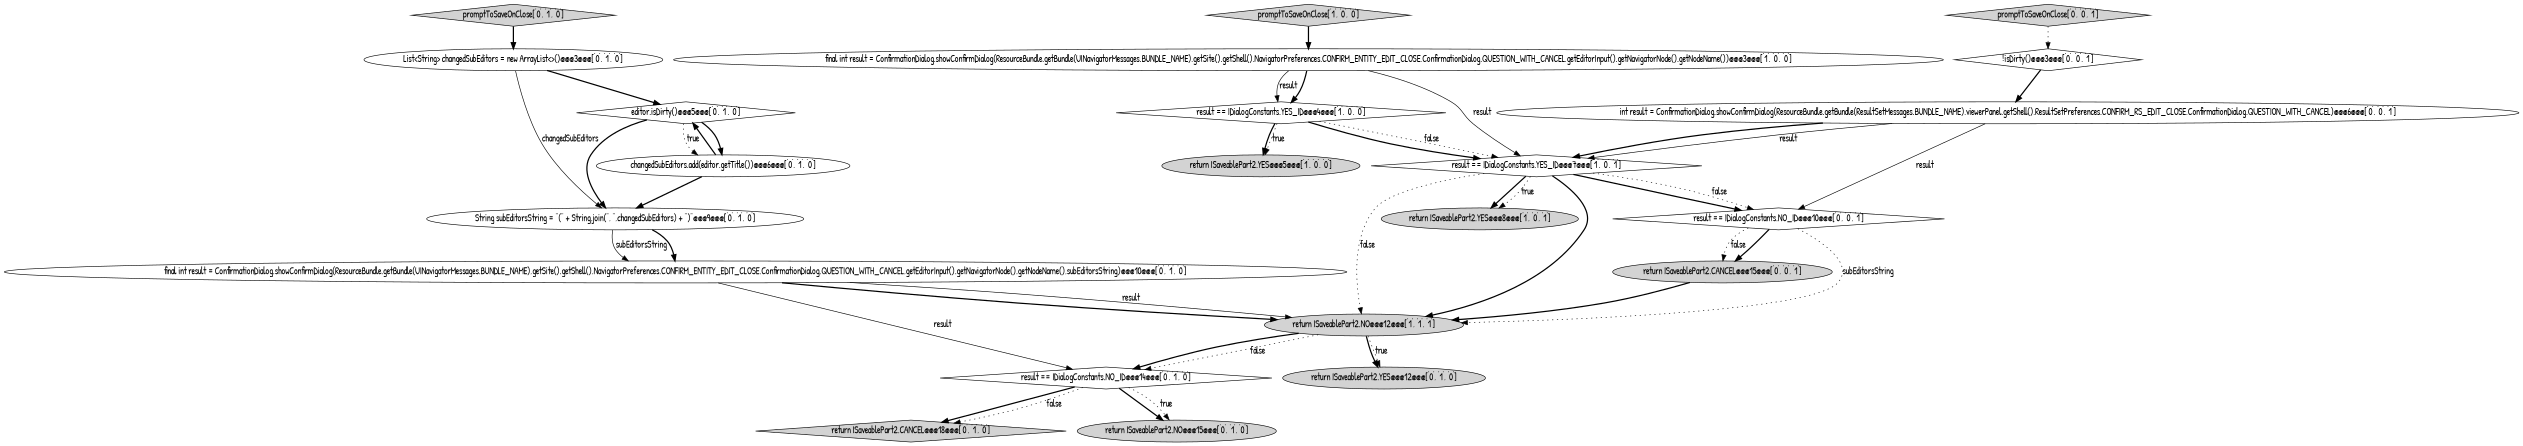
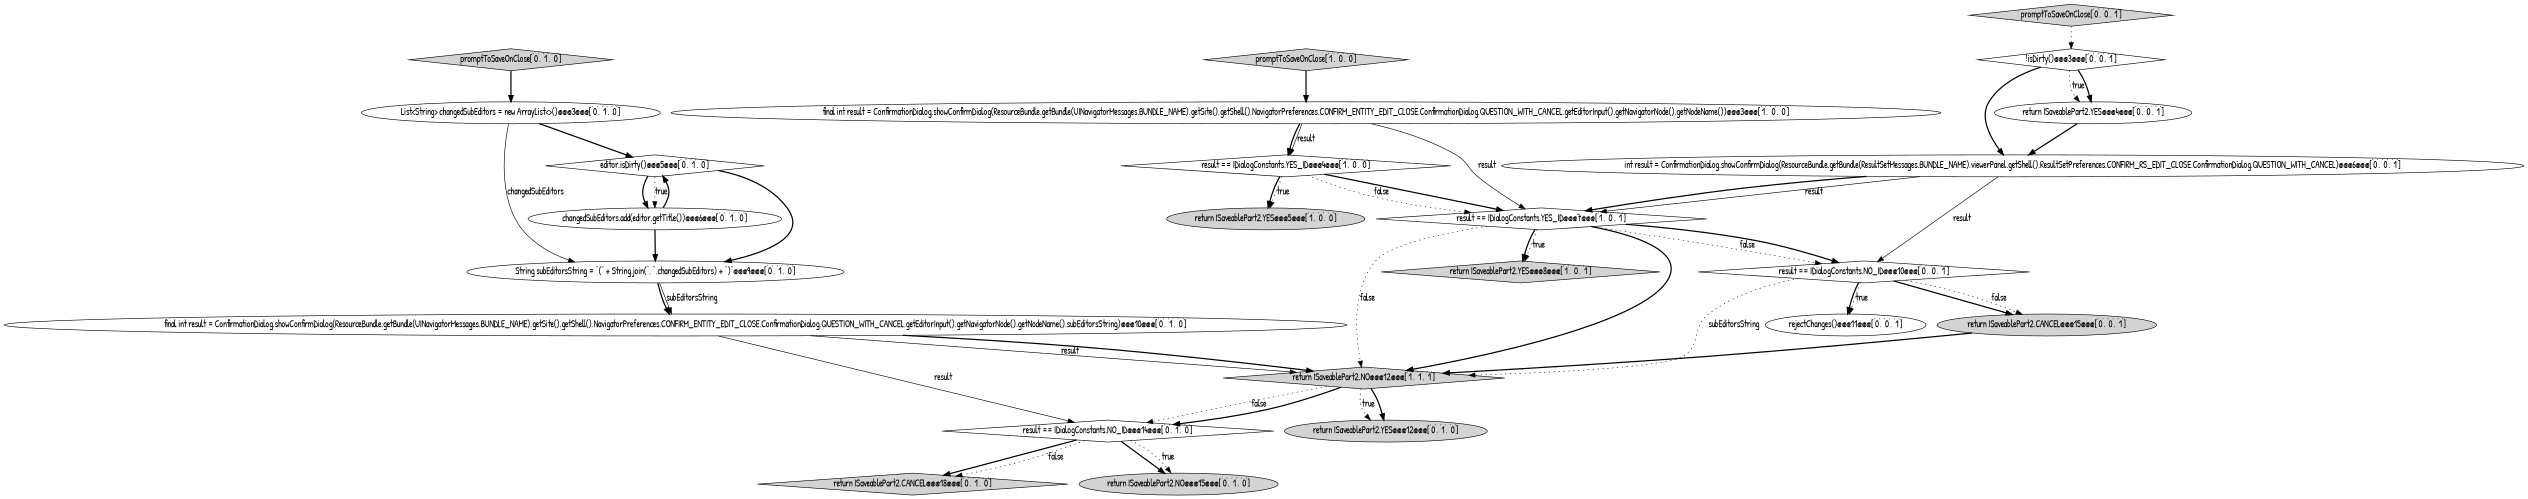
node "return ISaveablePart2.YES@@@4@@@['0', '0', '1']": added
node "return ISaveablePart2.YES@@@8@@@['1', '0', '1']": shape ellipse -> diamond
node "return ISaveablePart2.NO@@@12@@@['1', '1', '1']": shape ellipse -> diamond
node "rejectChanges()@@@11@@@['0', '0', '1']": added
